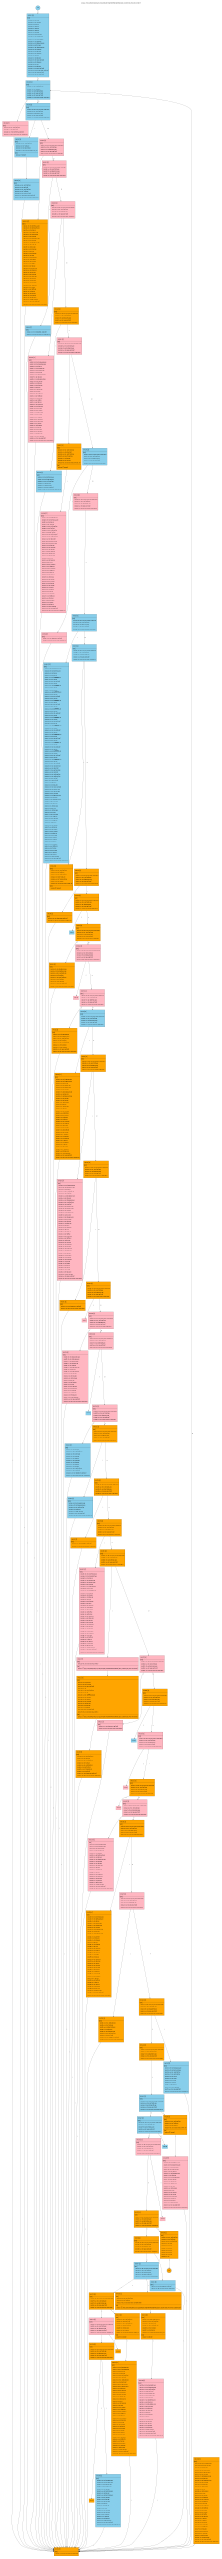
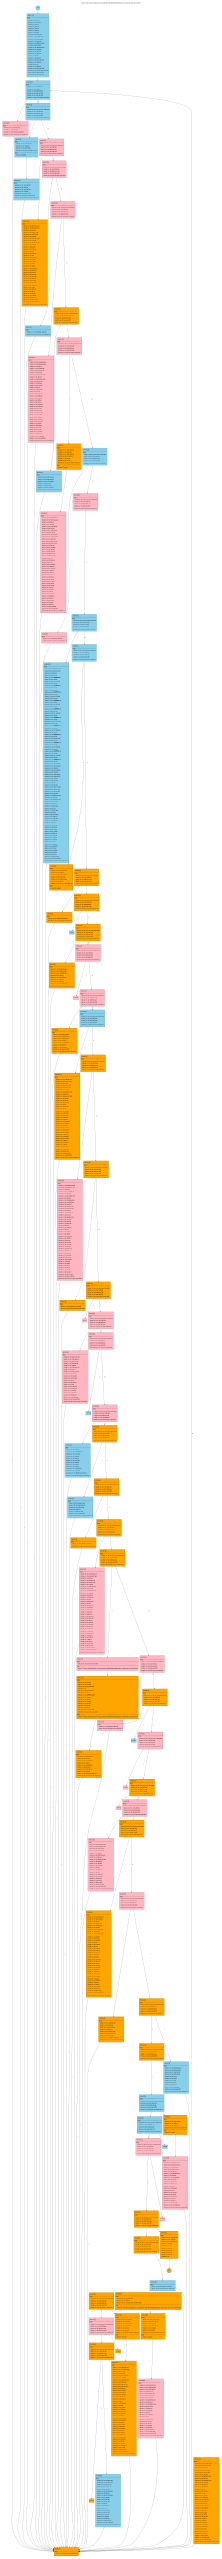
node "0x401754 [28]": removed
